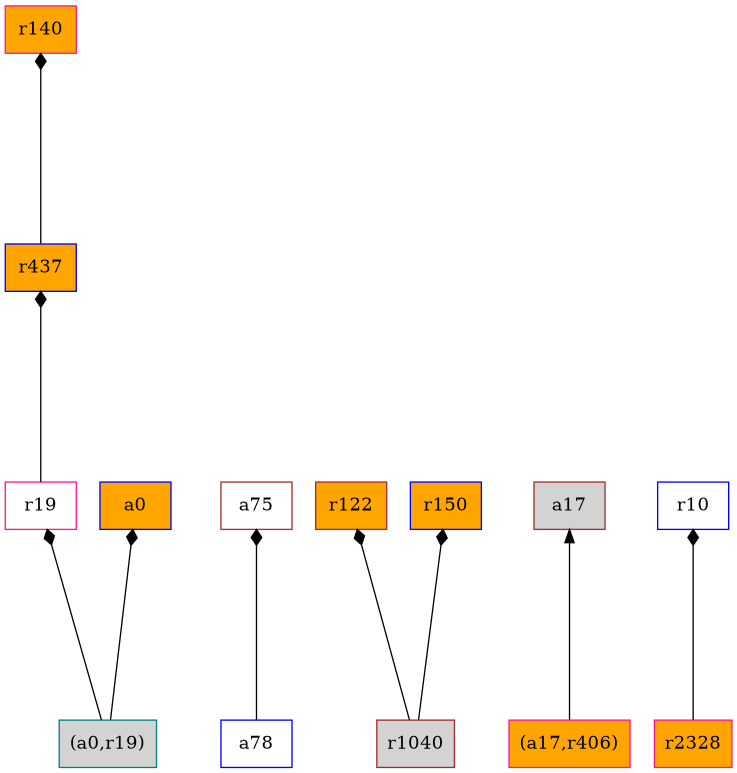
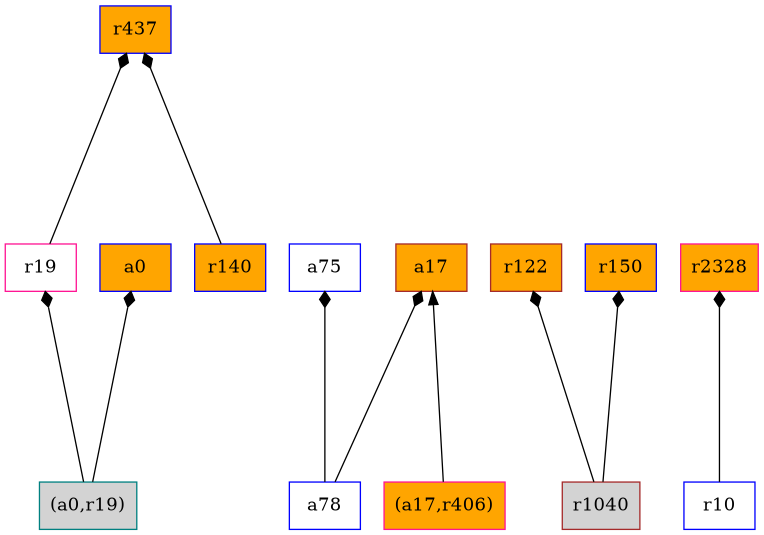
node "r140": color deeppink -> blue
edge "r437" -> "r140": reversed
edge "a78" -> "a17": added
node "a75": color brown -> blue
node "a17": fillcolor lightgrey -> orange
edge "r2328" -> "r10": reversed
